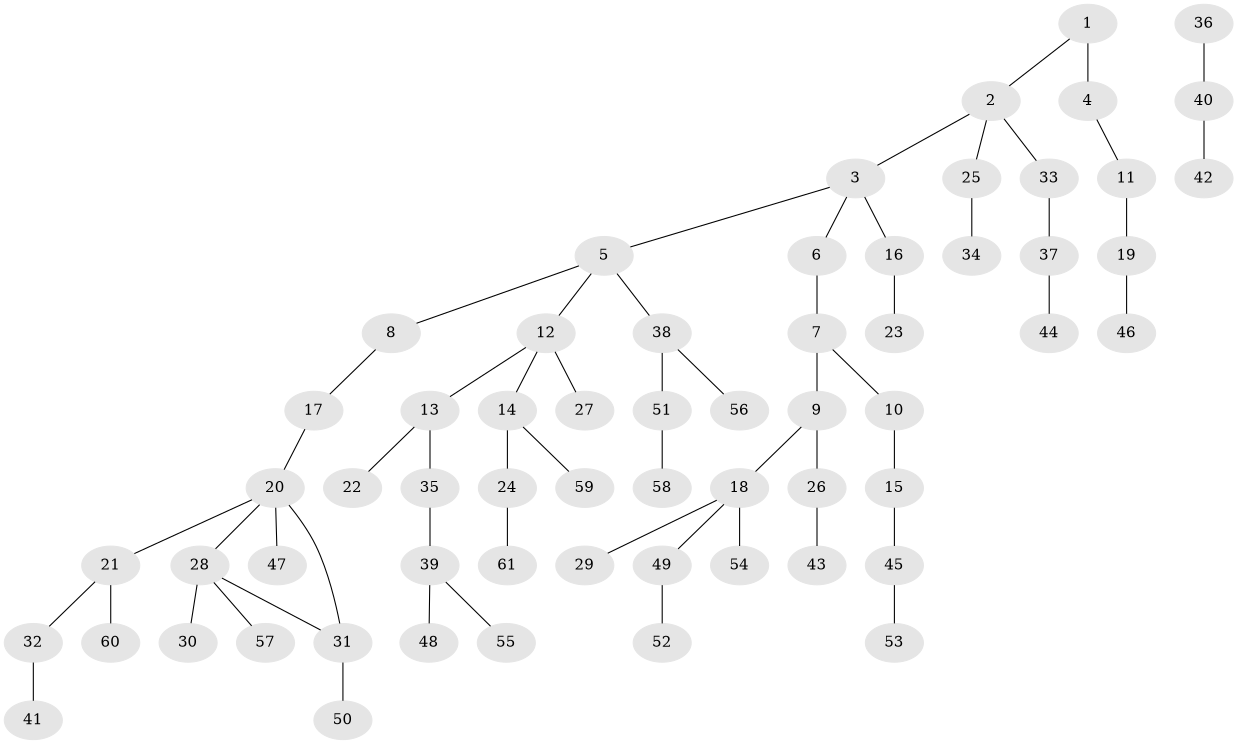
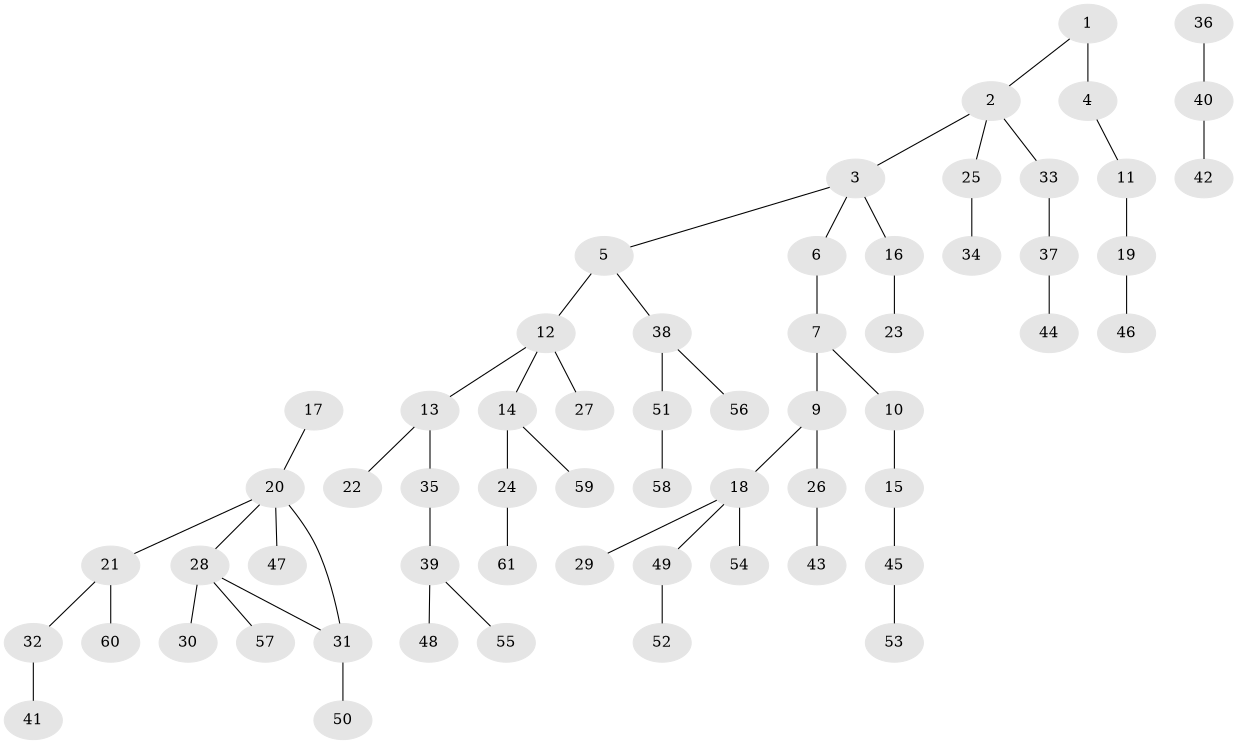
node "8": removed
